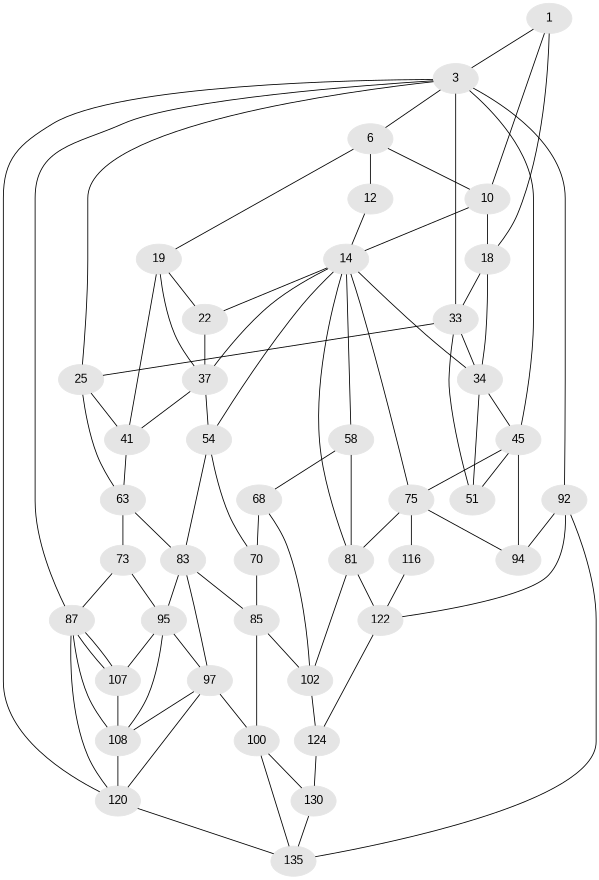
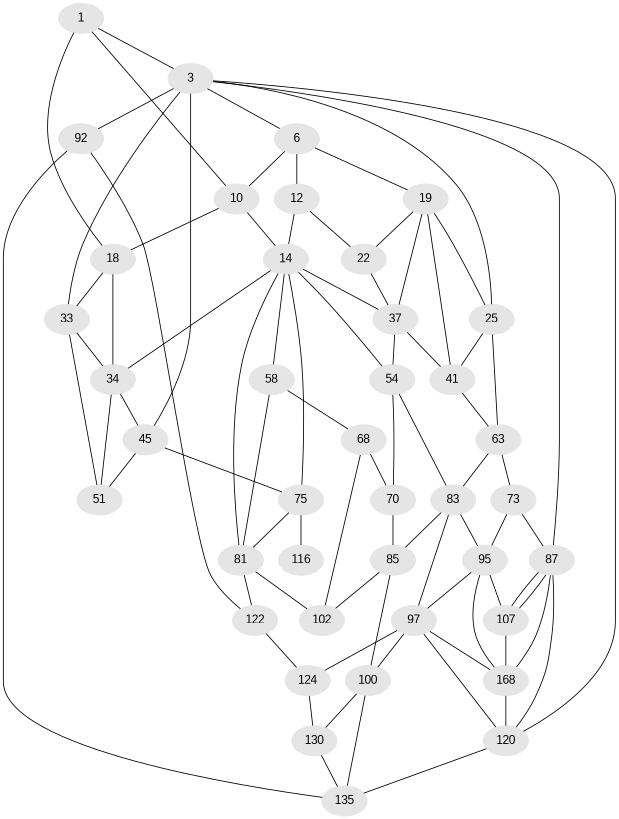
edge "14" -- "22": now "12" -- "22"
edge "33" -- "25": now "19" -- "25"
node "94": removed
edge "116" -- "122": removed
edge "102" -- "124": now "97" -- "124"
node "108": label "108" -> "168"
